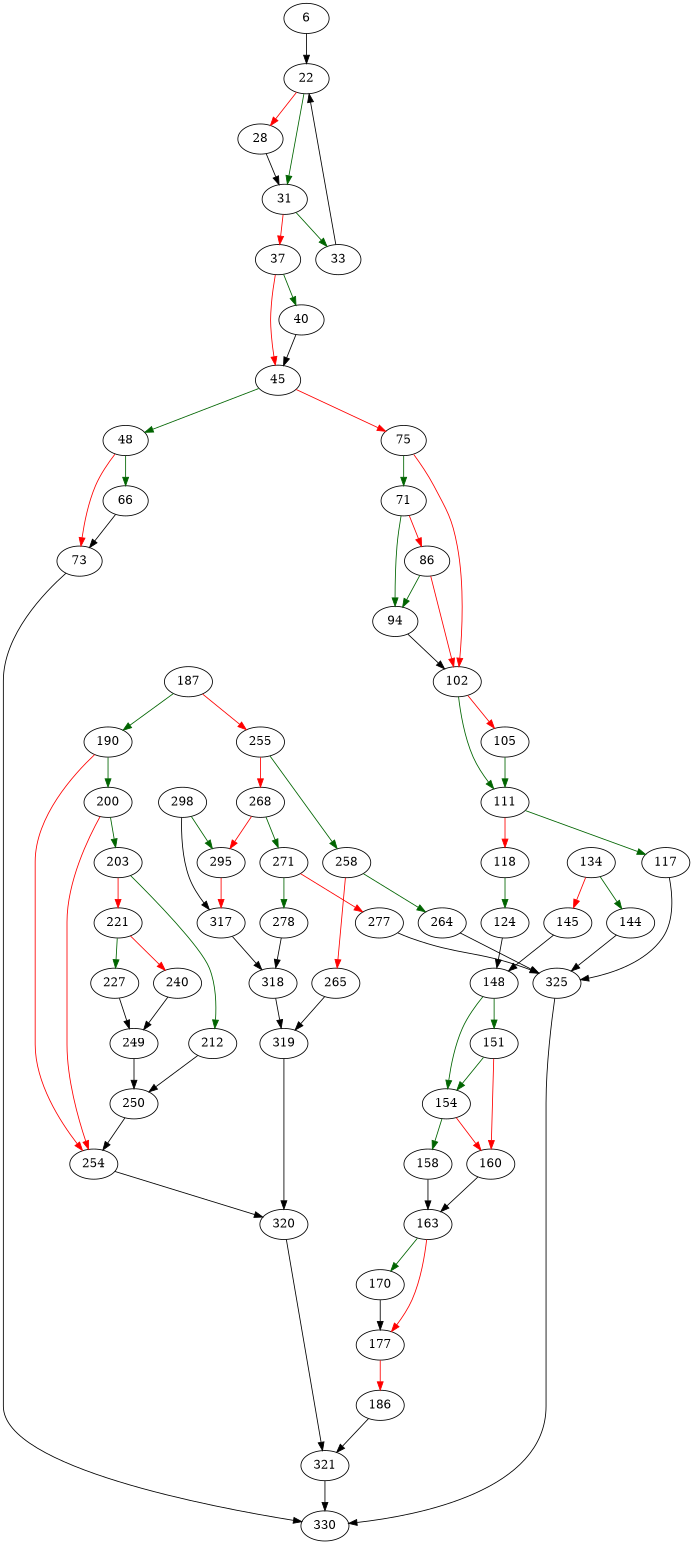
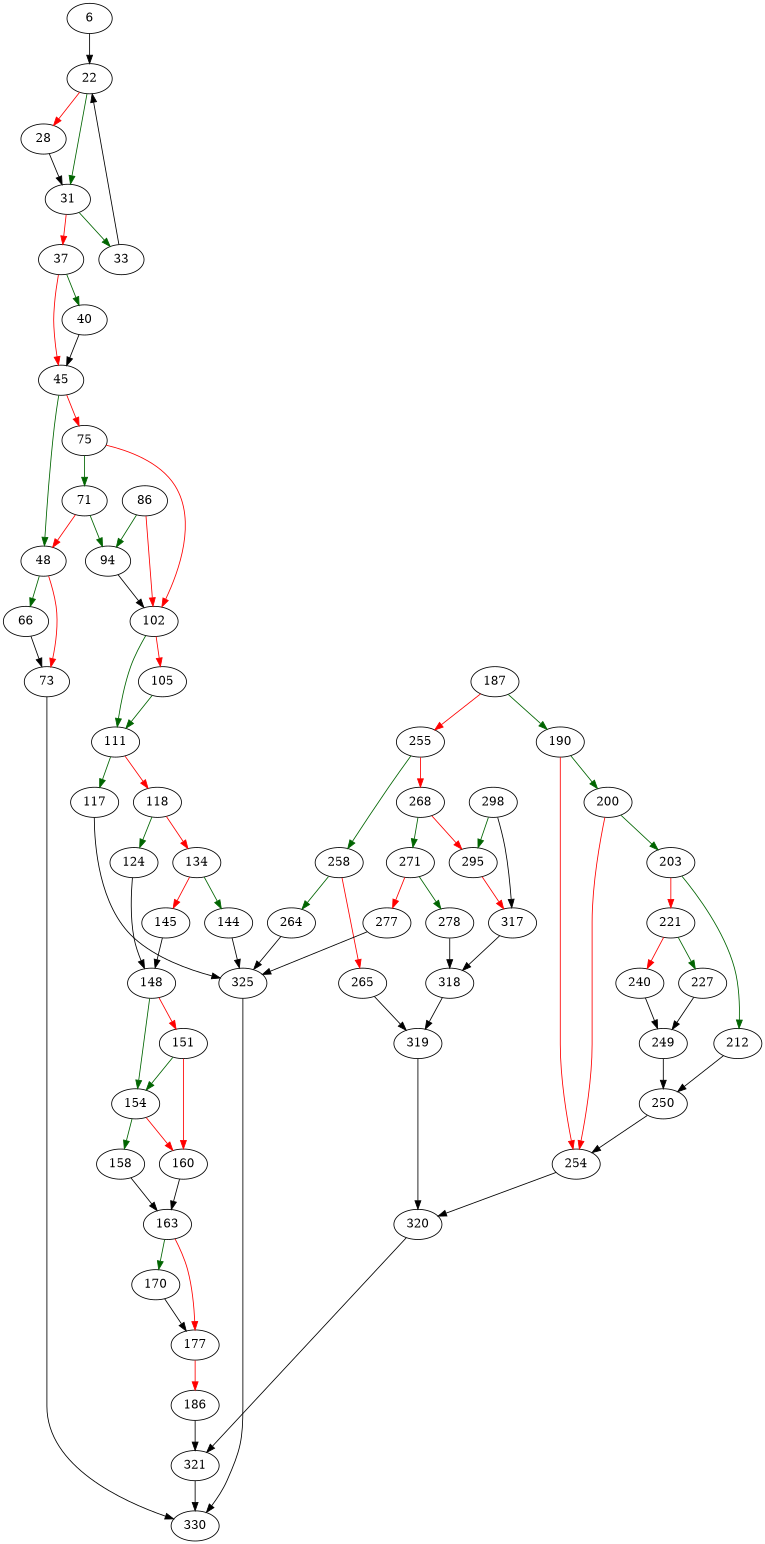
edge "71" -> "86": now "71" -> "48"
edge "118" -> "134": added
edge "148" -> "151": color darkgreen -> red
